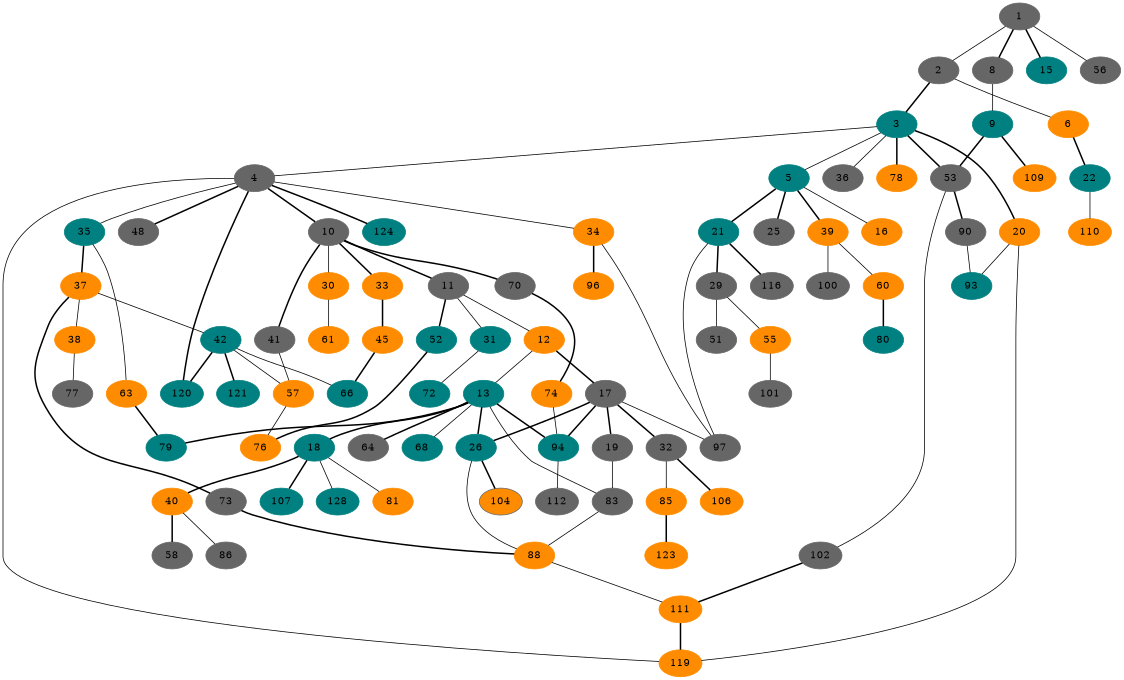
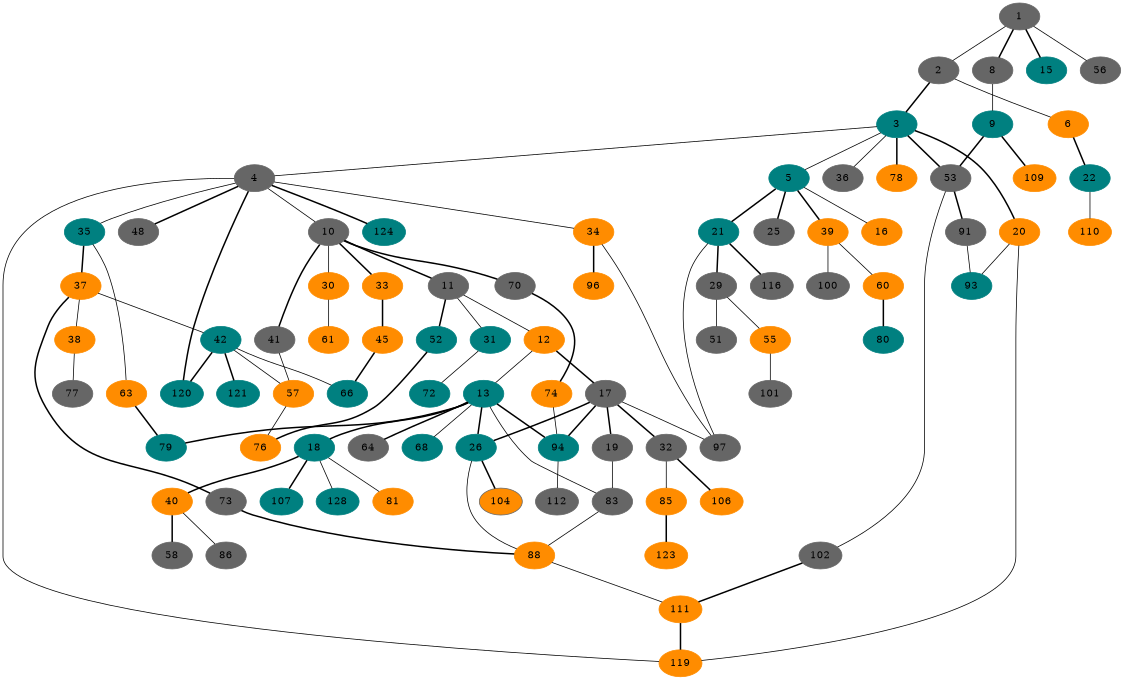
edge "4" -- "10": style bold -> solid
node "90": label "90" -> "91"
